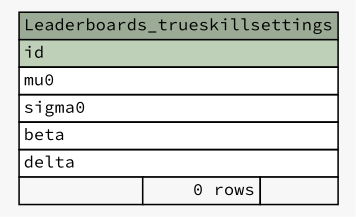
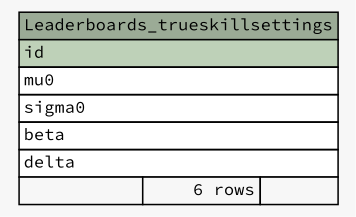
node "Leaderboards_trueskillsettings": text "0 rows" -> "6 rows"
